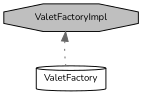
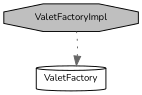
edge "ValetFactory" -> "ValetFactoryImpl": reversed
